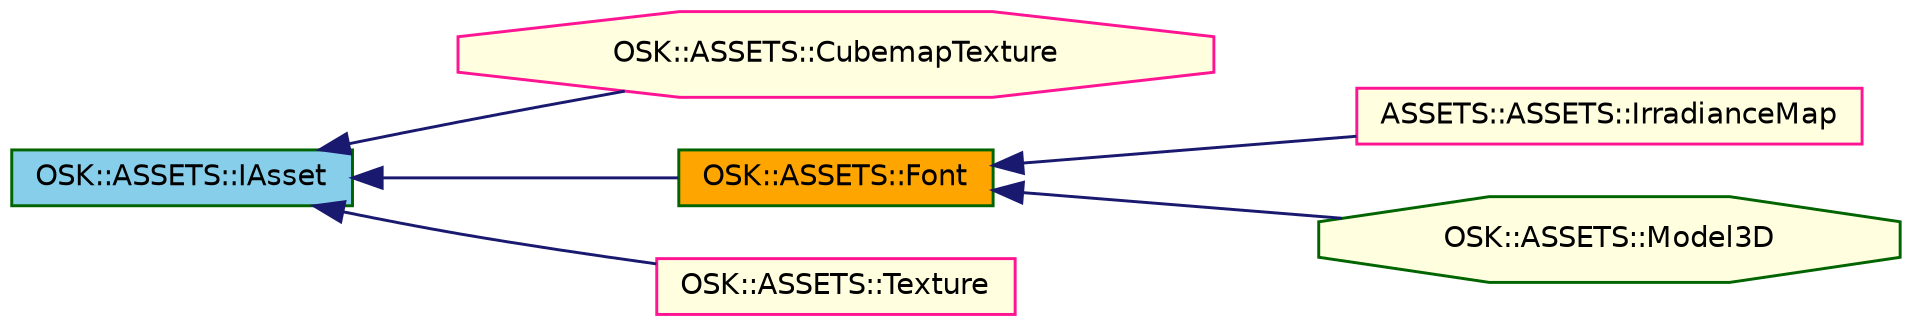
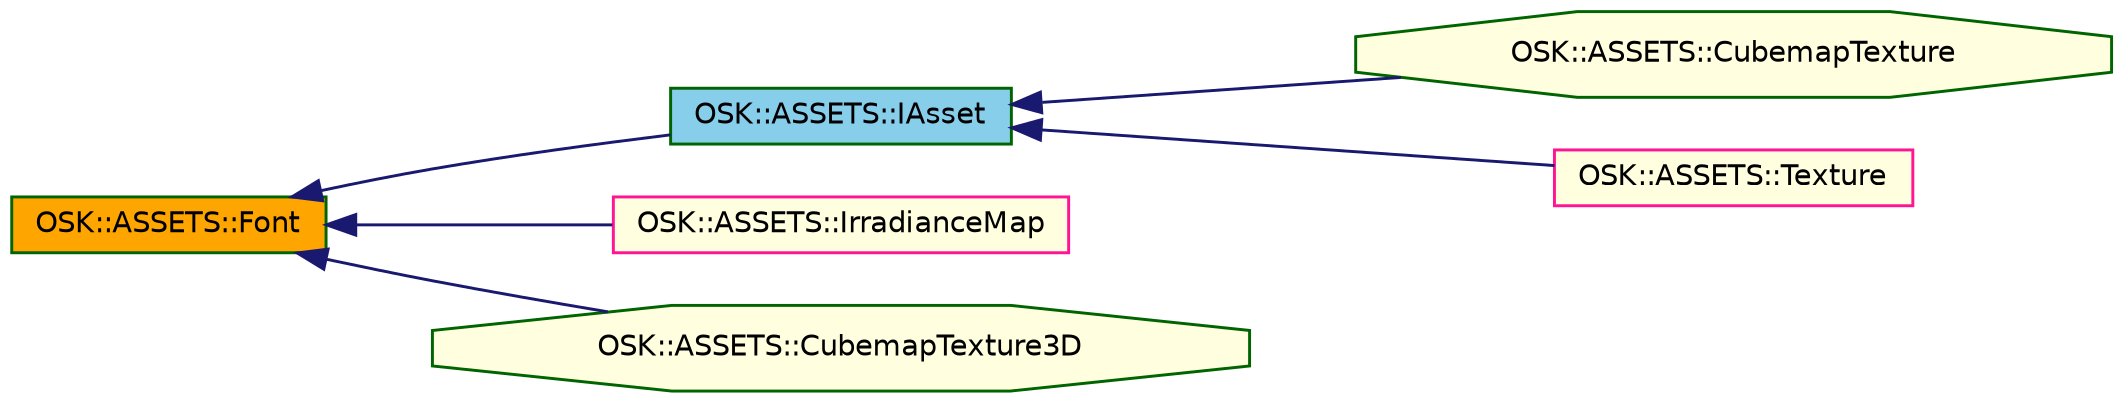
node "OSK::ASSETS::CubemapTexture": color deeppink -> darkgreen
node "ASSETS::ASSETS::IrradianceMap": label "ASSETS::ASSETS::IrradianceMap" -> "OSK::ASSETS::IrradianceMap"
edge "OSK::ASSETS::Font" -> "OSK::ASSETS::IAsset": reversed
node "OSK::ASSETS::Model3D": label "OSK::ASSETS::Model3D" -> "OSK::ASSETS::CubemapTexture3D"
